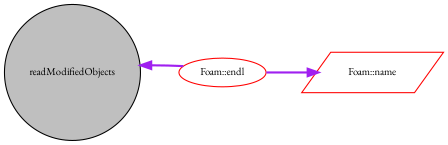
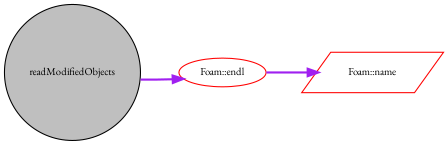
edge "Foam::endl" -> "readModifiedObjects": reversed
